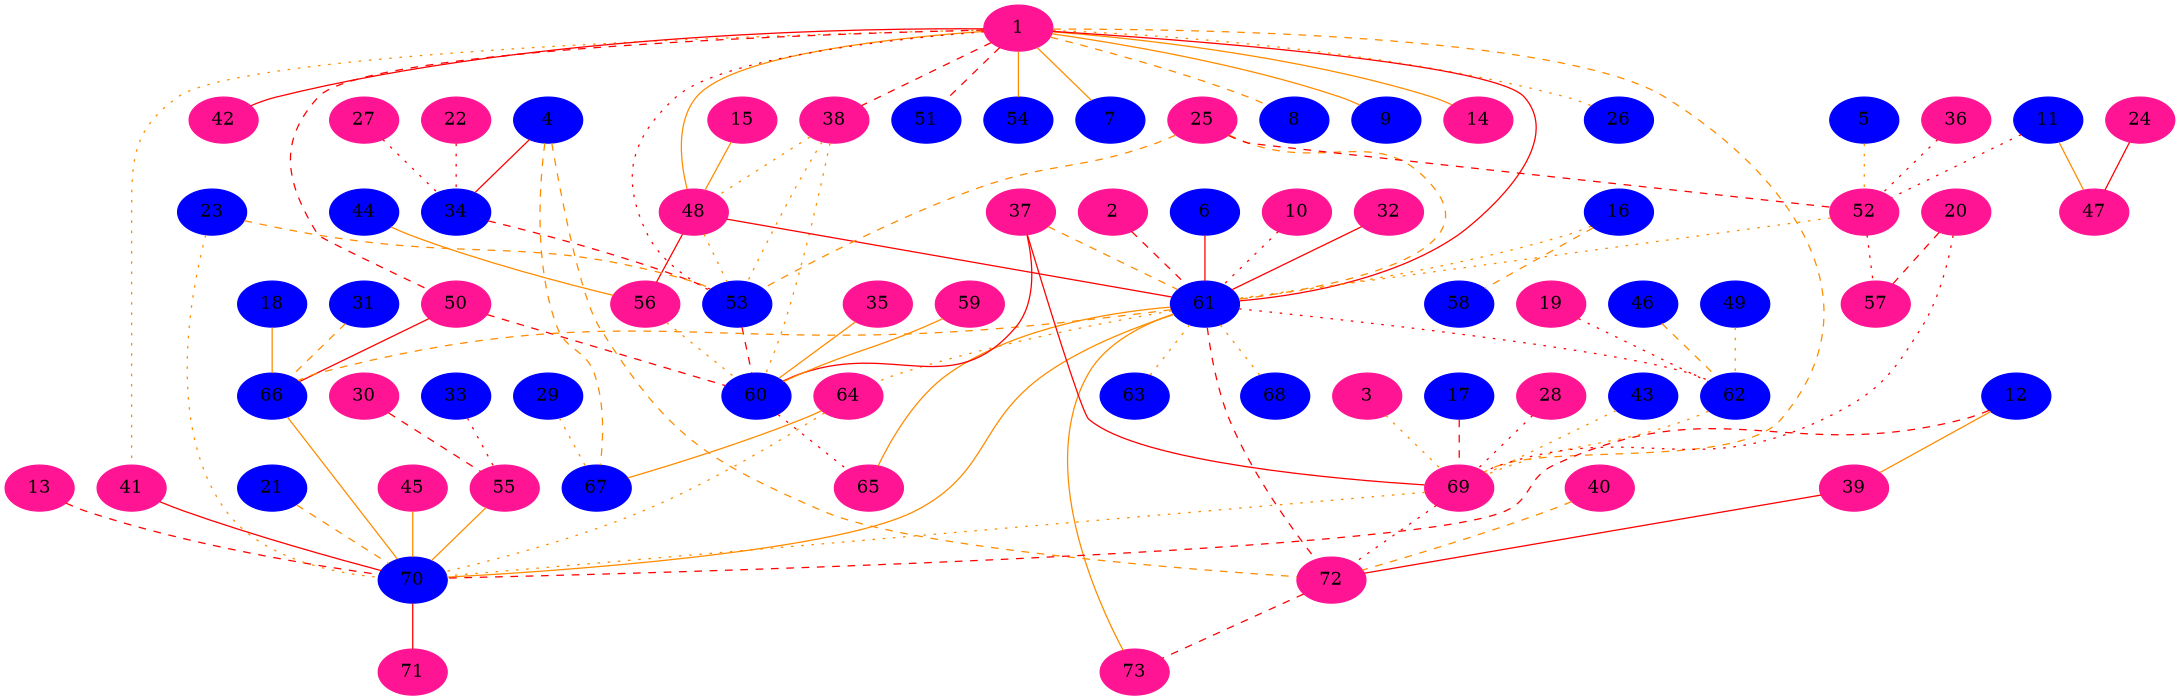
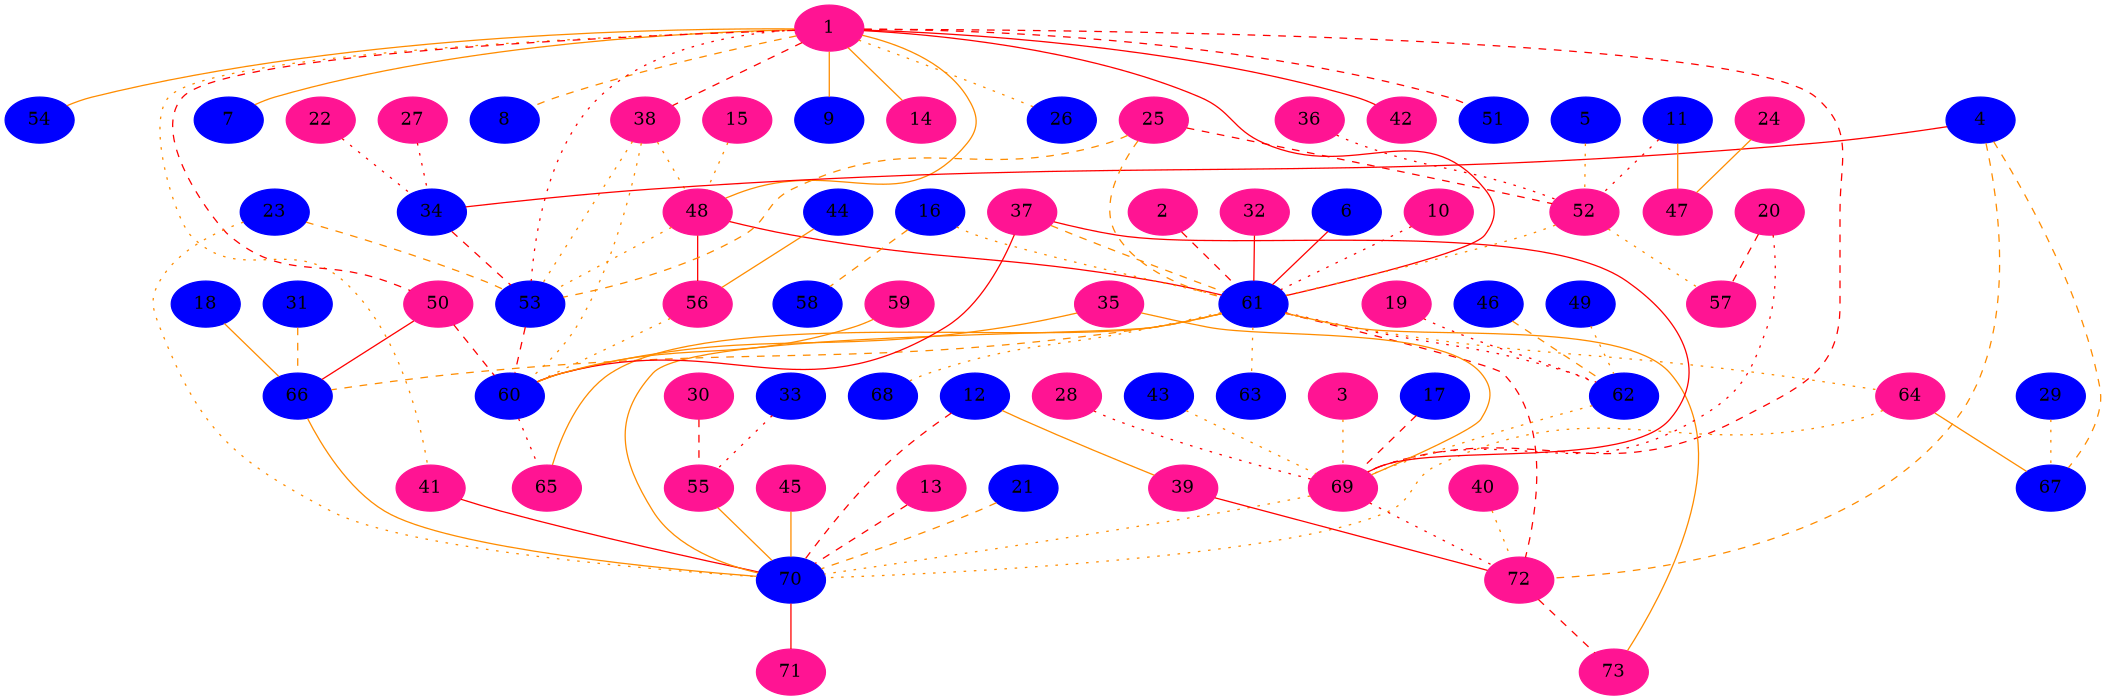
edge "1" -- "69": color darkorange -> red
edge "15" -- "48": style solid -> dotted
edge "24" -- "47": color red -> darkorange
edge "52" -- "57": color red -> darkorange
edge "35" -- "69": added
edge "40" -- "72": style dashed -> dotted
